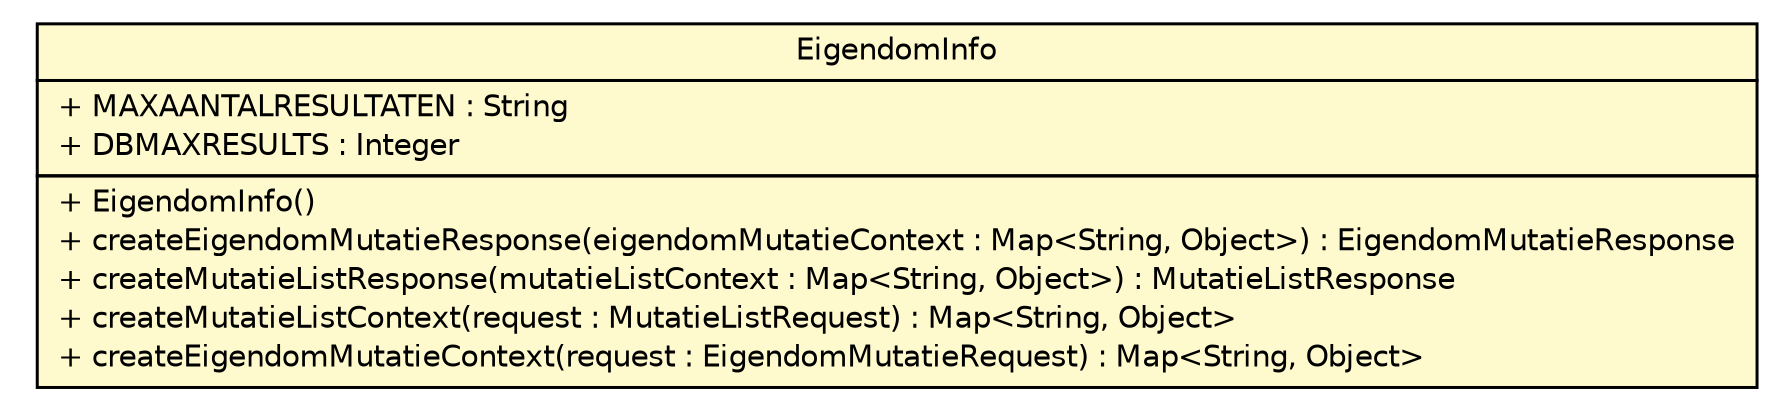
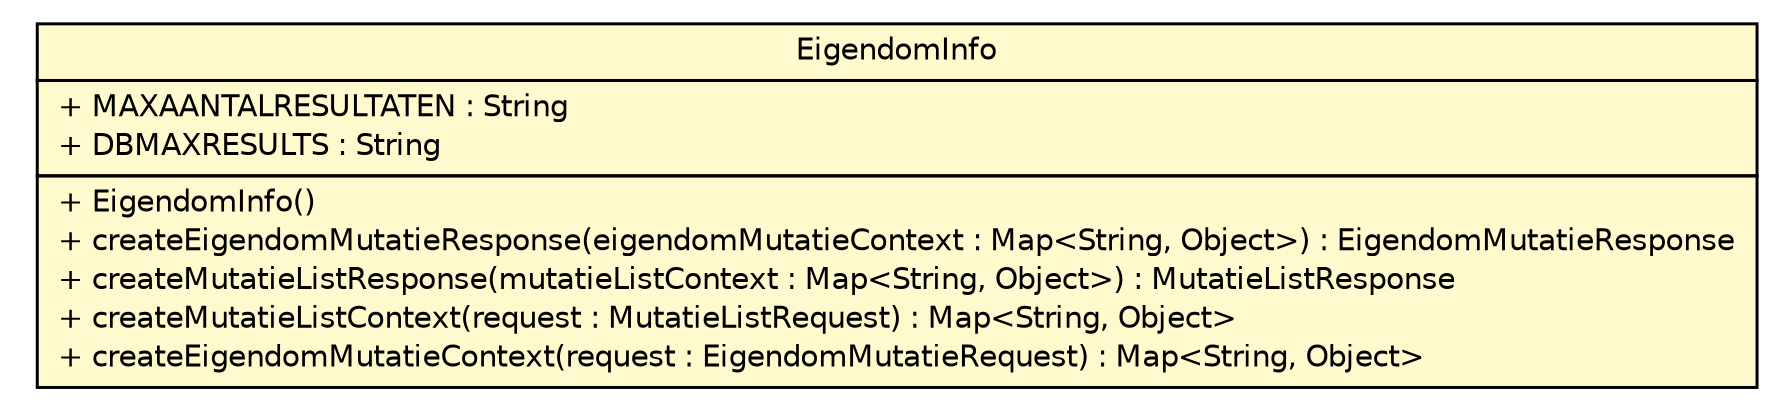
node "EigendomInfo": text "+ DBMAXRESULTS : Integer" -> "+ DBMAXRESULTS : String"
